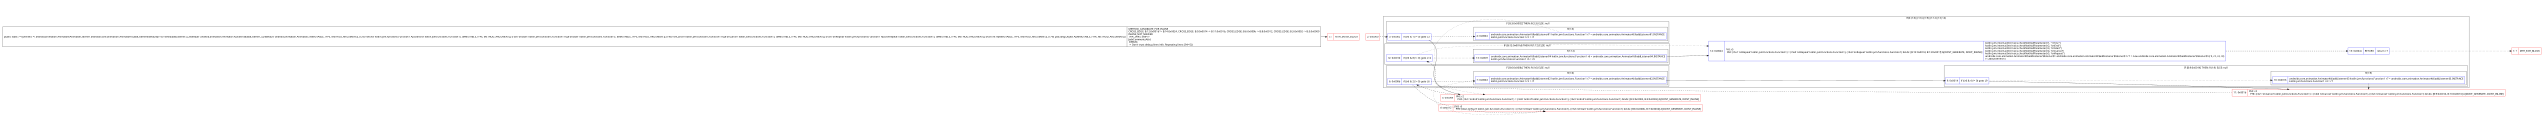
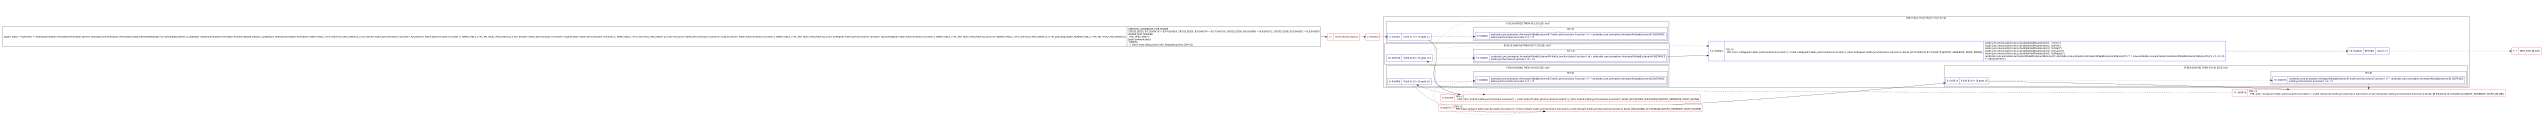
edge "0: ?" -> "2: 0x0000": added
edge "7: 0x000d" -> "9: 0x0014": now "8: 0x0012" -> "9: 0x0014"
